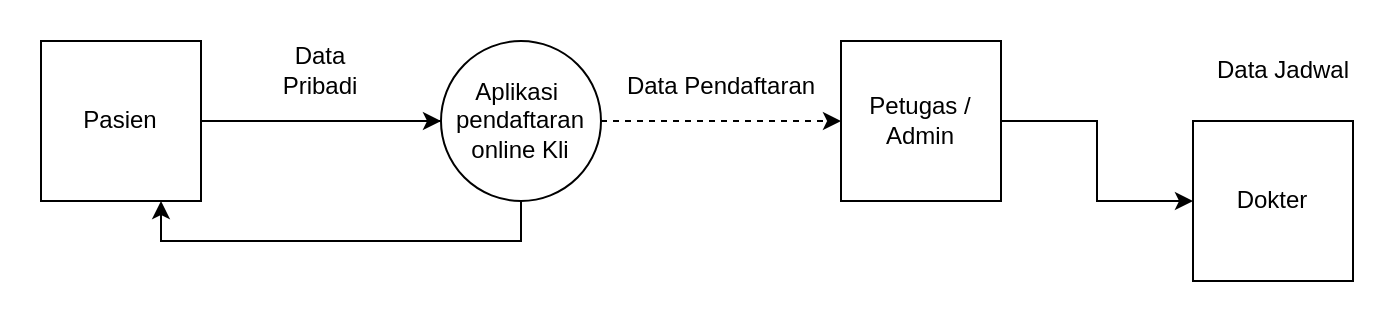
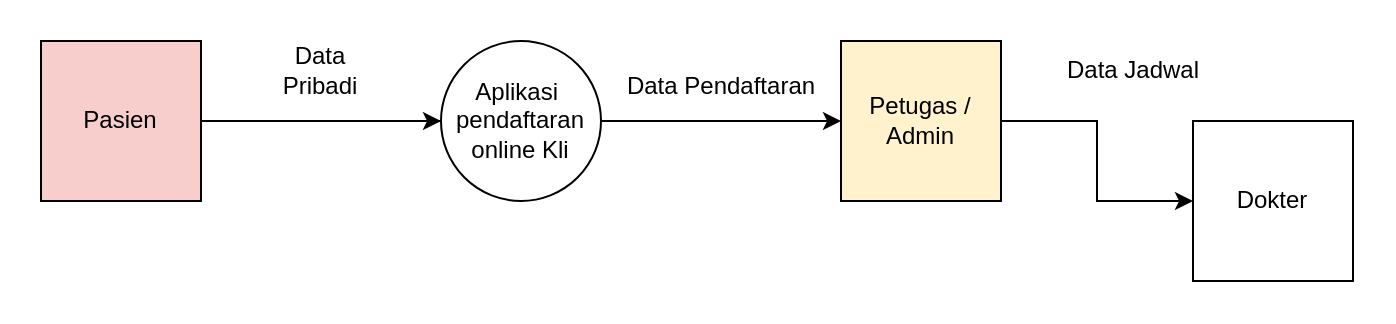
node "Data Jadwal": moved (1283, 71) -> (1133, 71)
node "Pasien": fillcolor #ffffff -> #f8cecc
edge "Aplikasi pendaftaran online Kli" -> "Petugas / Admin": style dashed -> solid
node "Petugas / Admin": fillcolor #ffffff -> #fff2cc
edge "Aplikasi pendaftaran online Kli" -> "Pasien": removed
